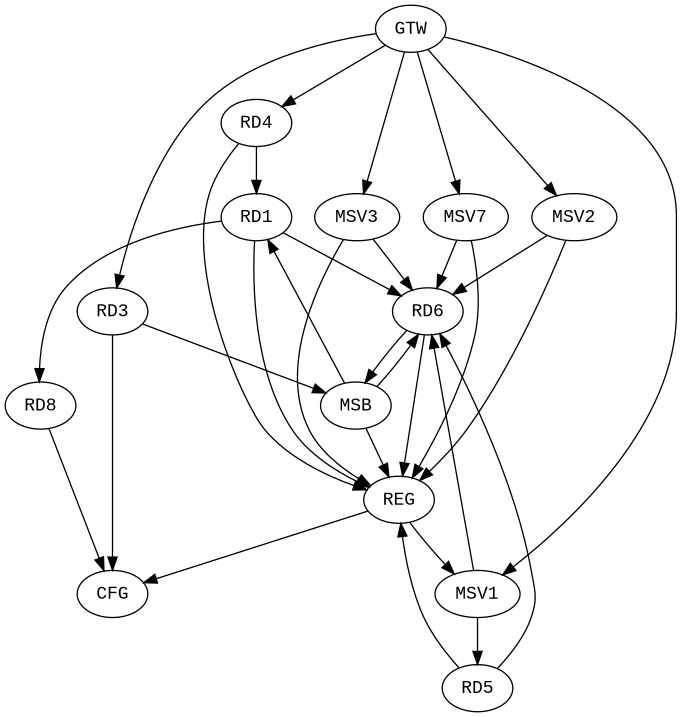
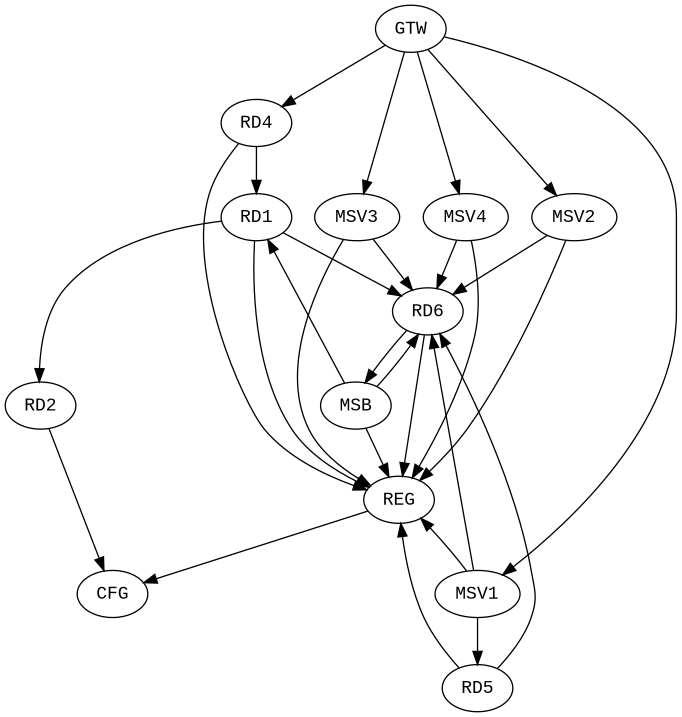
node "MSV7": label "MSV7" -> "MSV4"
node "RD3": removed
node "RD8": label "RD8" -> "RD2"
edge "REG" -> "MSV1": reversed
